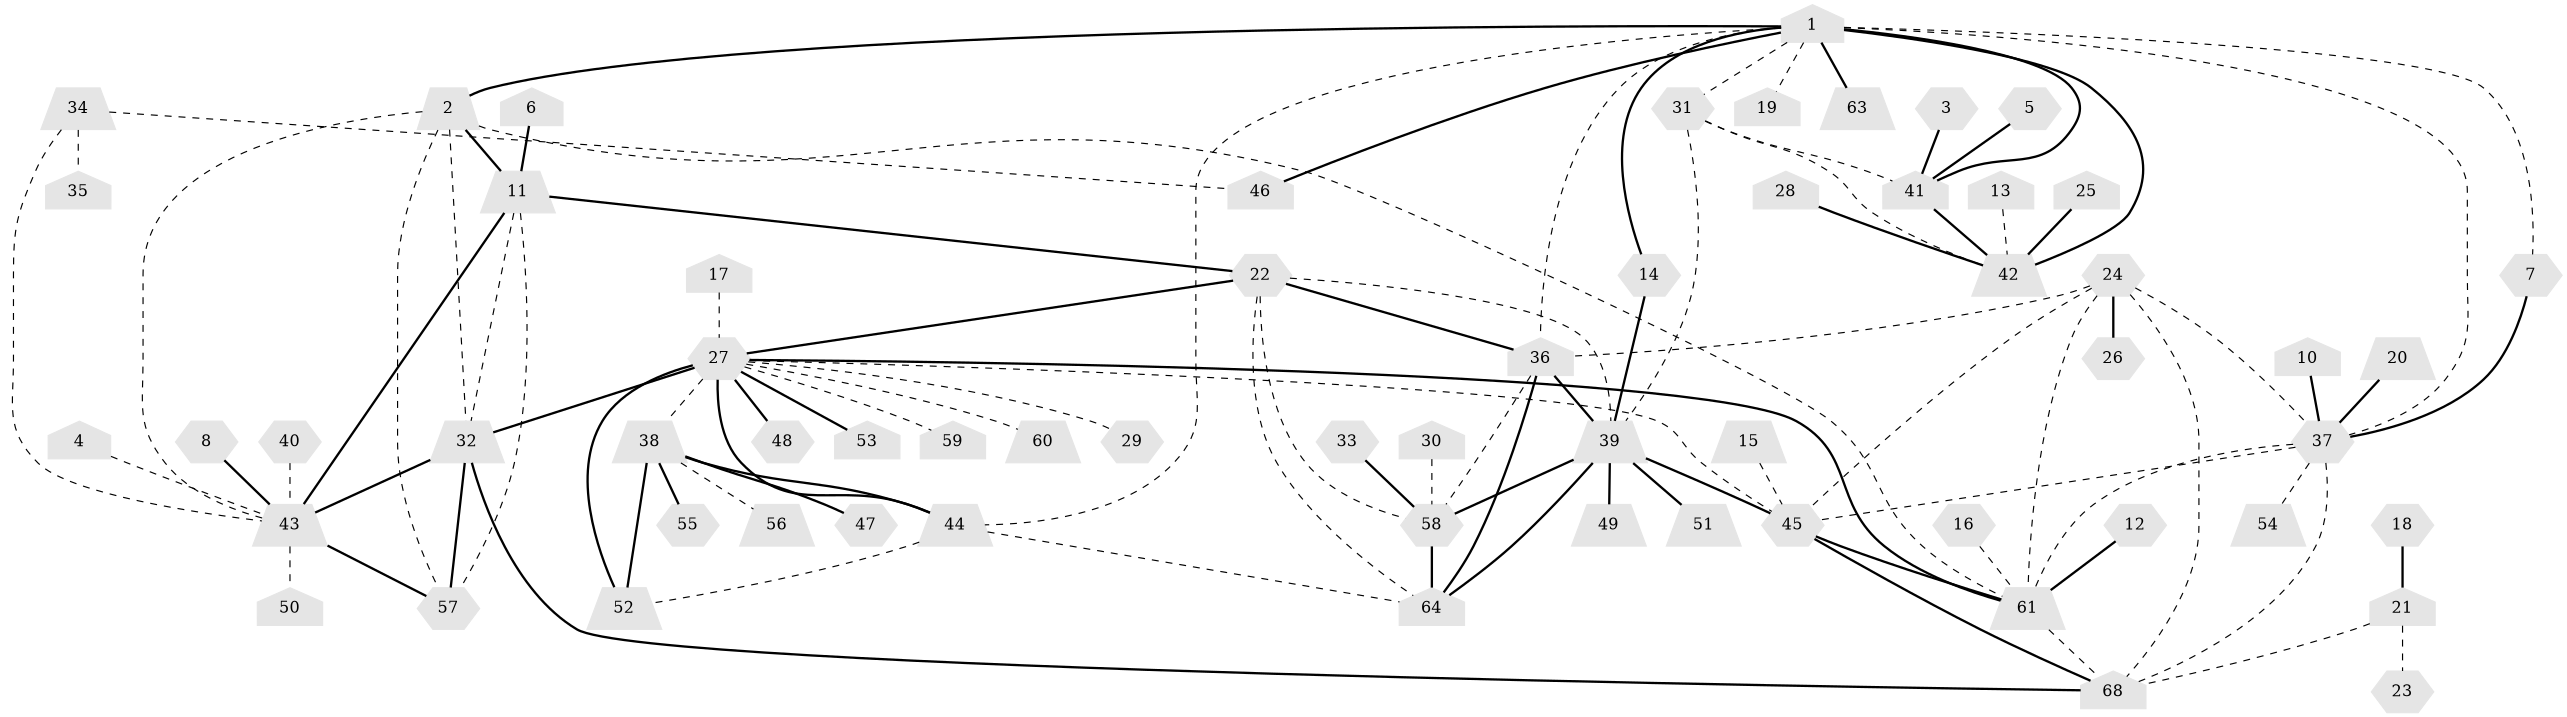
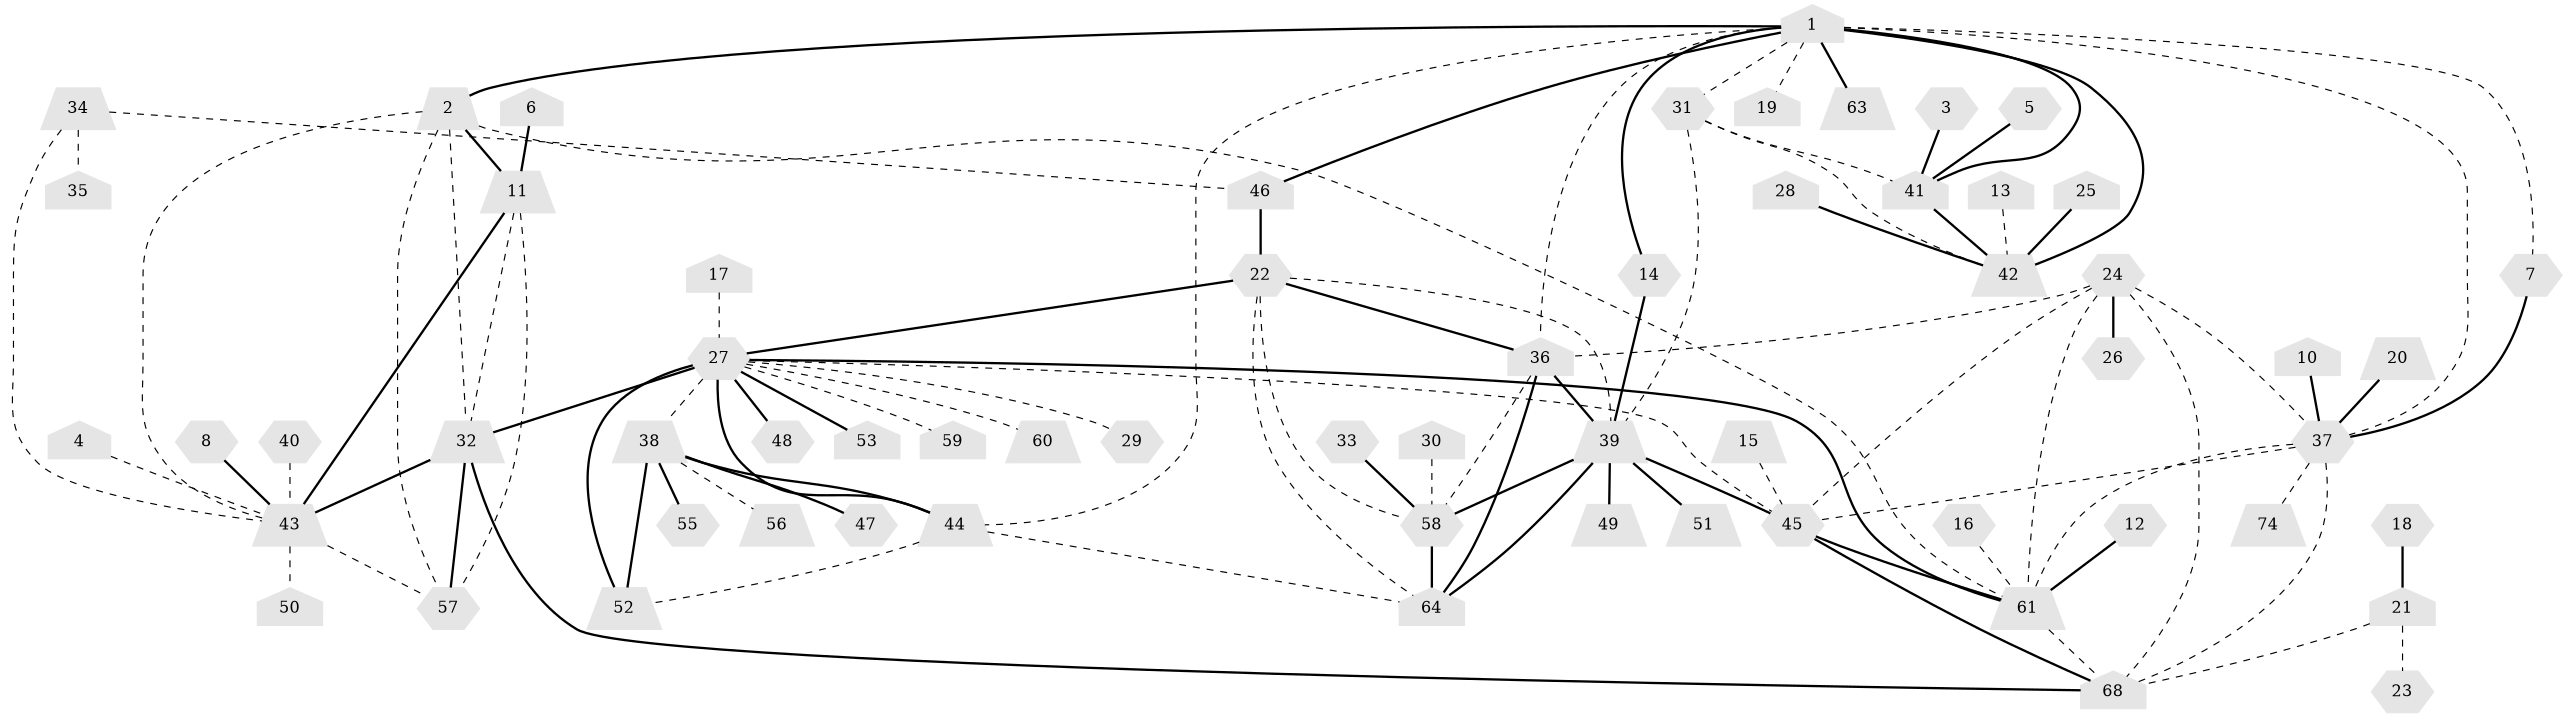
edge "11" -- "22": now "46" -- "22"
node "54": label "54" -> "74"
edge "43" -- "57": style bold -> dashed
